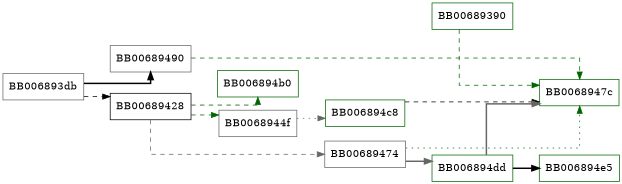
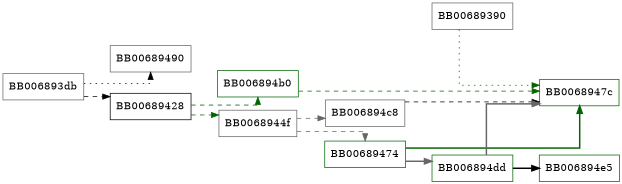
node "BB00689390": color darkgreen -> gray40
edge "BB00689490" -> "BB0068947c": now "BB006894b0" -> "BB0068947c"
edge "BB006893db" -> "BB00689490": style bold -> dotted
edge "BB00689390" -> "BB0068947c": style dashed -> dotted
node "BB006894c8": color darkgreen -> gray40
edge "BB0068944f" -> "BB006894c8": style dotted -> dashed
edge "BB00689474" -> "BB0068947c": style dotted -> bold
edge "BB00689428" -> "BB00689474": now "BB0068944f" -> "BB00689474"
node "BB00689474": color gray40 -> darkgreen
